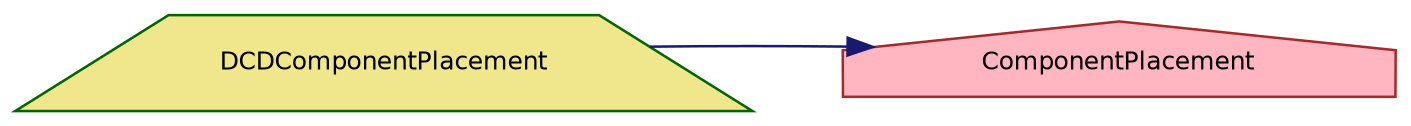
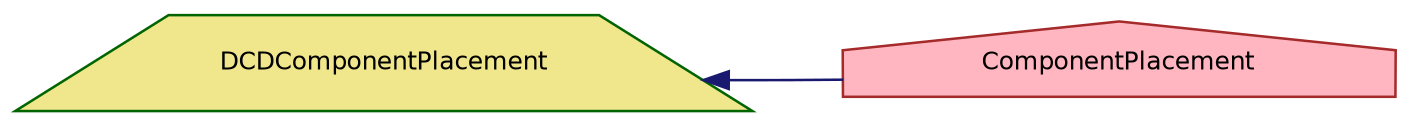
edge "DCDComponentPlacement" -> "ComponentPlacement": reversed
